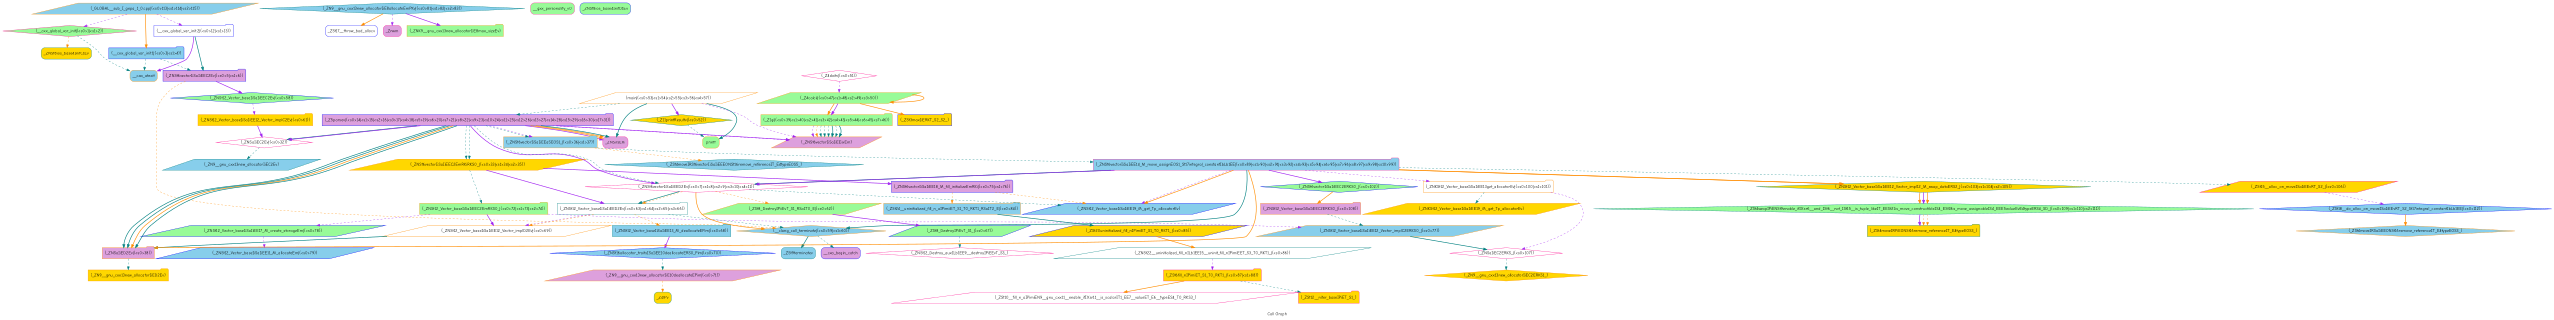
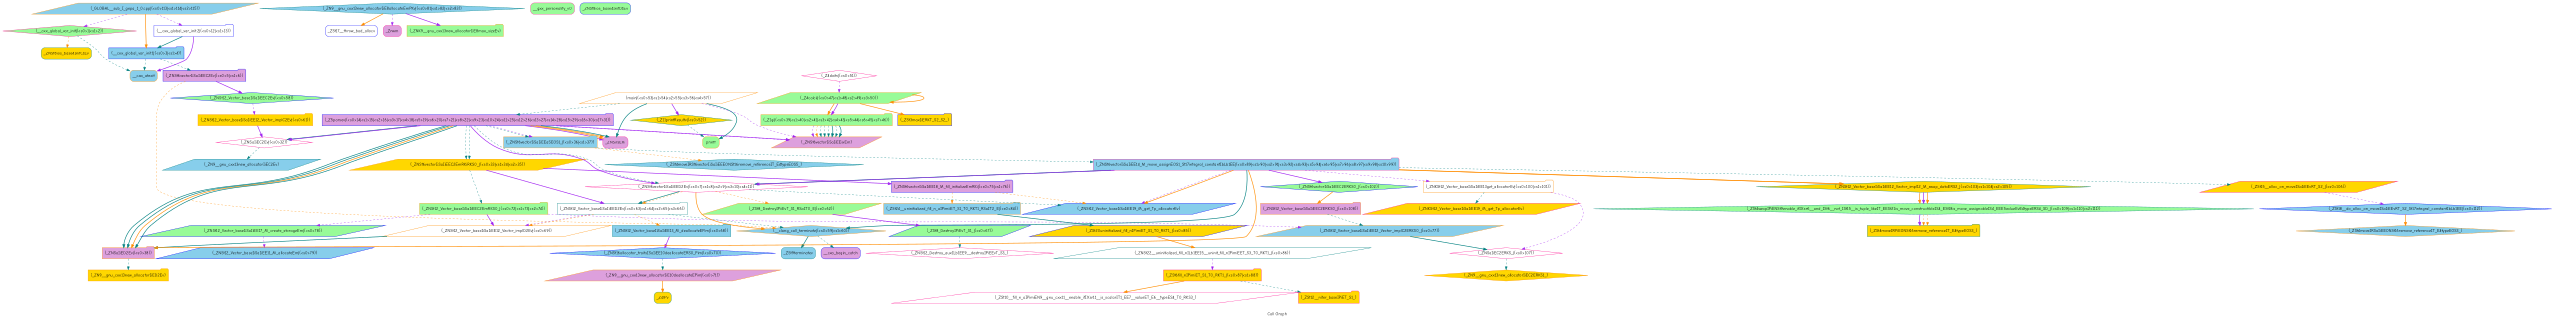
edge "{__cxx_global_var_init.2|{<s0>12|<s1>13}}" -> "{_ZNSt6vectorIiSaIiEEC2Ev|{<s0>5|<s1>6}}": now "{__cxx_global_var_init.2|{<s0>12|<s1>13}}" -> "{__cxx_global_var_init.1|{<s0>3|<s1>4}}"
node "{_ZNKSt12_Vector_baseIiSaIiEE19_M_get_Tp_allocatorEv}": color darkorange -> deeppink
edge "{_ZN9__gnu_cxx13new_allocatorIiE10deallocateEPim|{<s0>71}}" -> "_ZdlPv": style dashed -> bold
